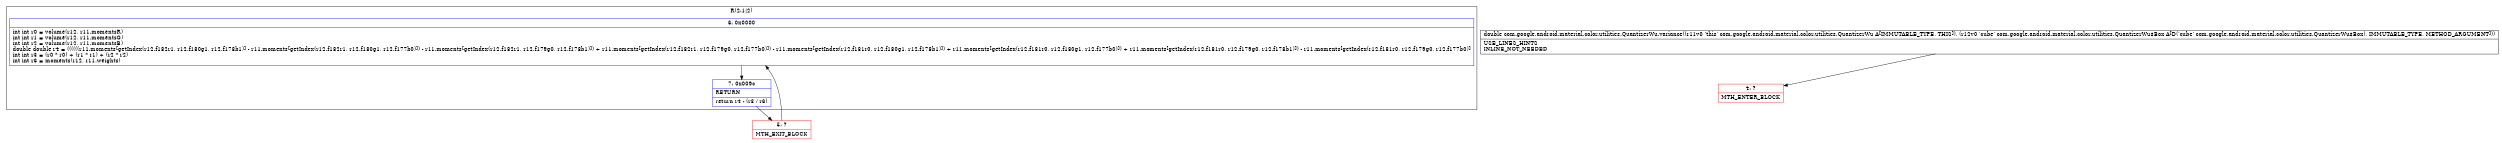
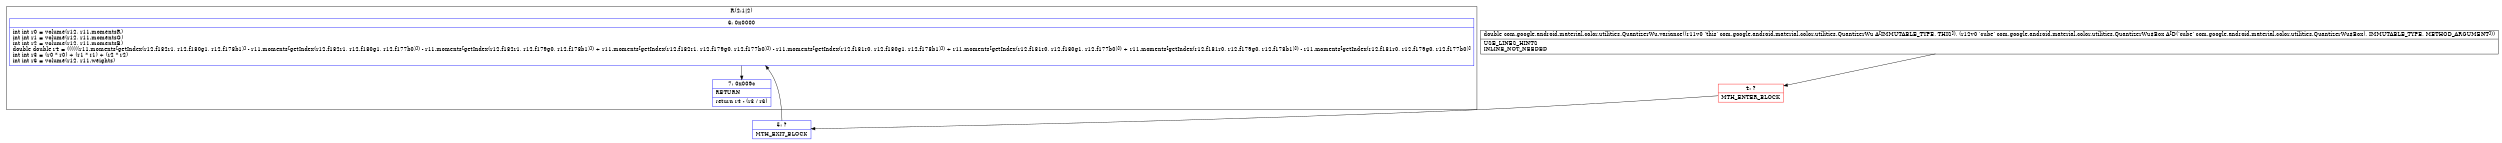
node "6: 0x0000": text "int int r6 = moments(r12, r11.weights)" -> "int int r6 = volume(r12, r11.weights)"
edge "7: 0x009c" -> "5: ?": now "4: ?" -> "5: ?"
node "5: ?": color red -> blue
